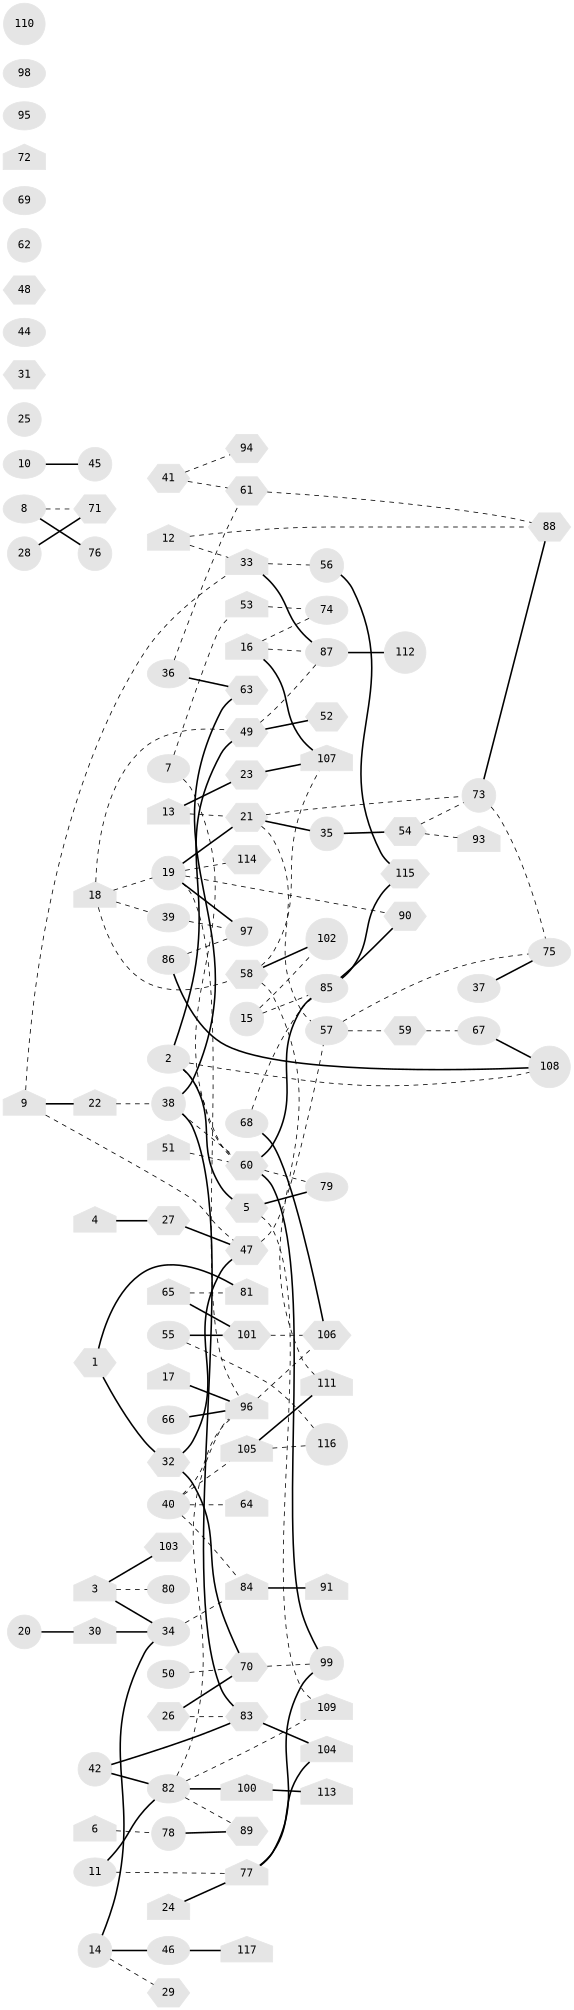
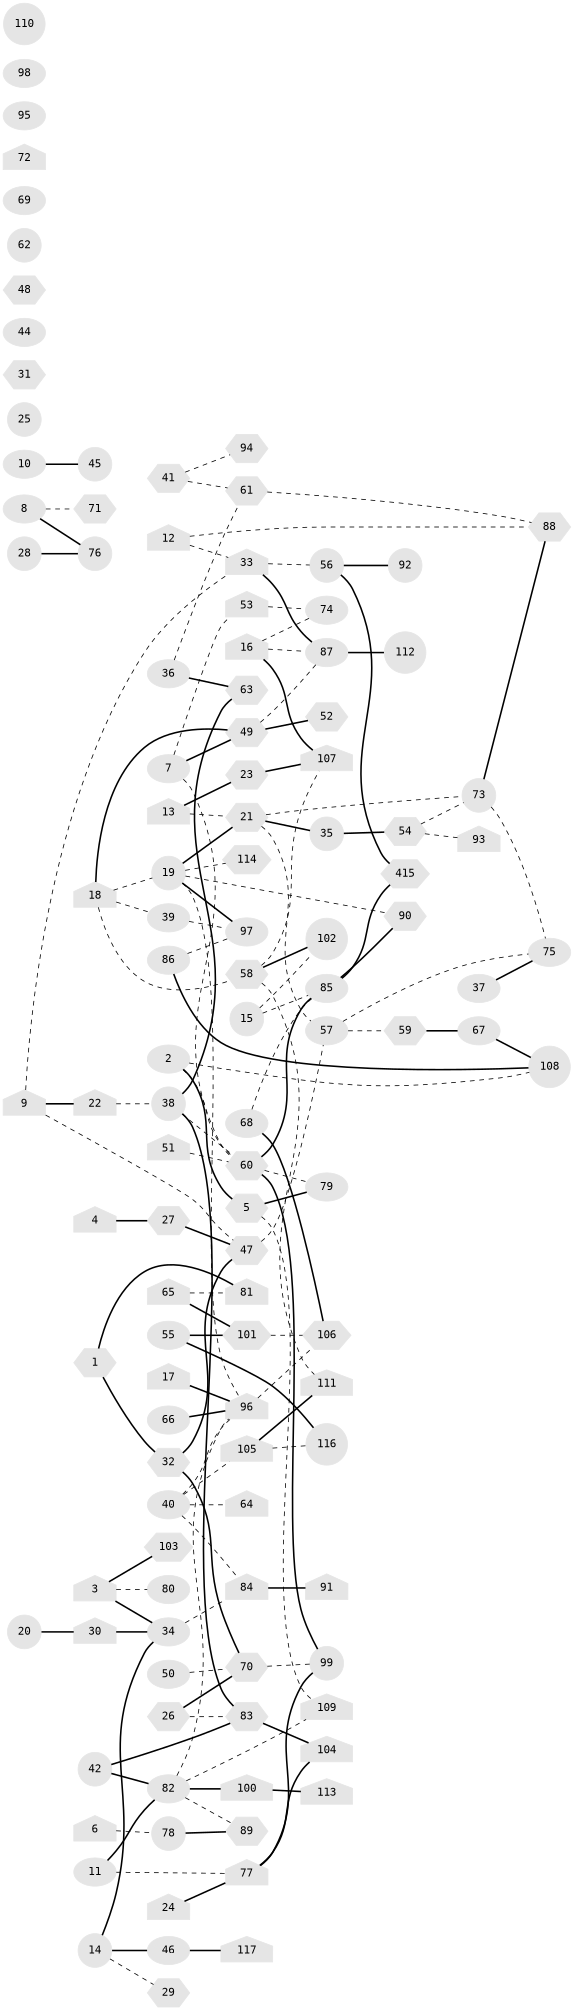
edge "71" -- "28": now "76" -- "28"
node "92": added
edge "49" -- "18": style dashed -> bold
node "115": label "115" -> "415"
edge "49" -- "2": now "49" -- "7"
edge "59" -- "67": style dashed -> bold
edge "55" -- "116": style dashed -> bold
